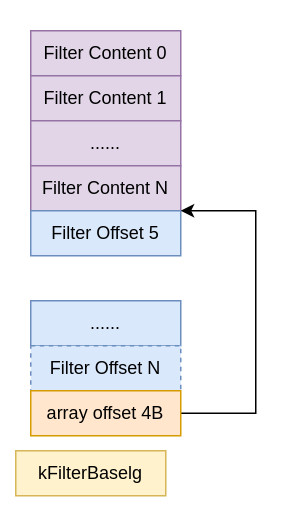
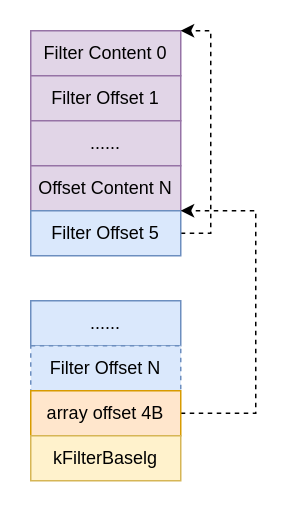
node "Filter Content 1": label "Filter Content 1" -> "Filter Offset 1"
edge "Filter Offset 5" -> "Filter Content 0": added
node "Filter Content N": label "Filter Content N" -> "Offset Content N"
edge "array offset 4B" -> "Filter Offset 5": style solid -> dashed
node "kFilterBaselg": moved (91, 473) -> (106, 458)
